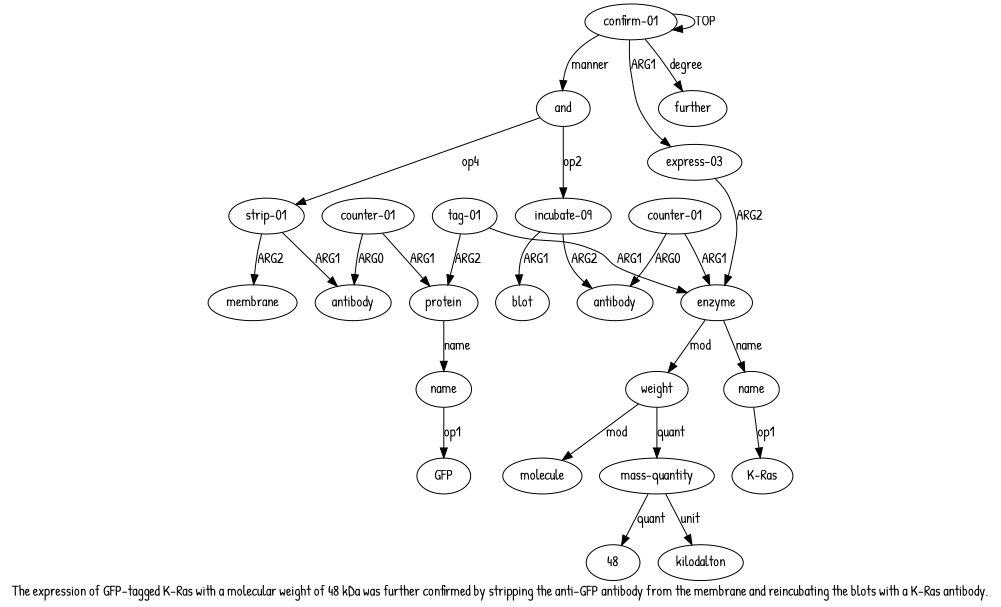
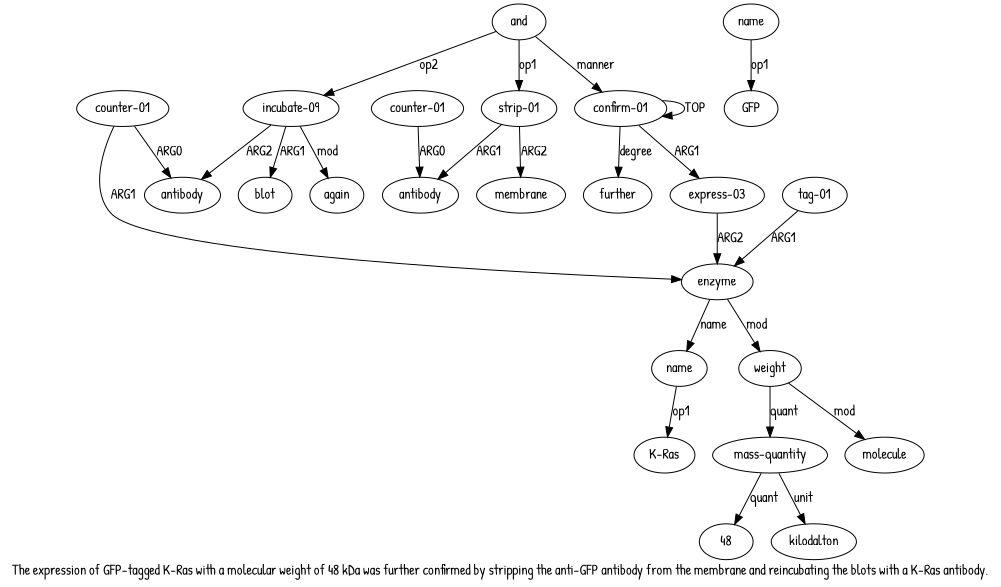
edge "confirm-01" -> "and": reversed
edge "and" -> "strip-01": label "op4" -> "op1"
node "again": added
node "protein": removed
